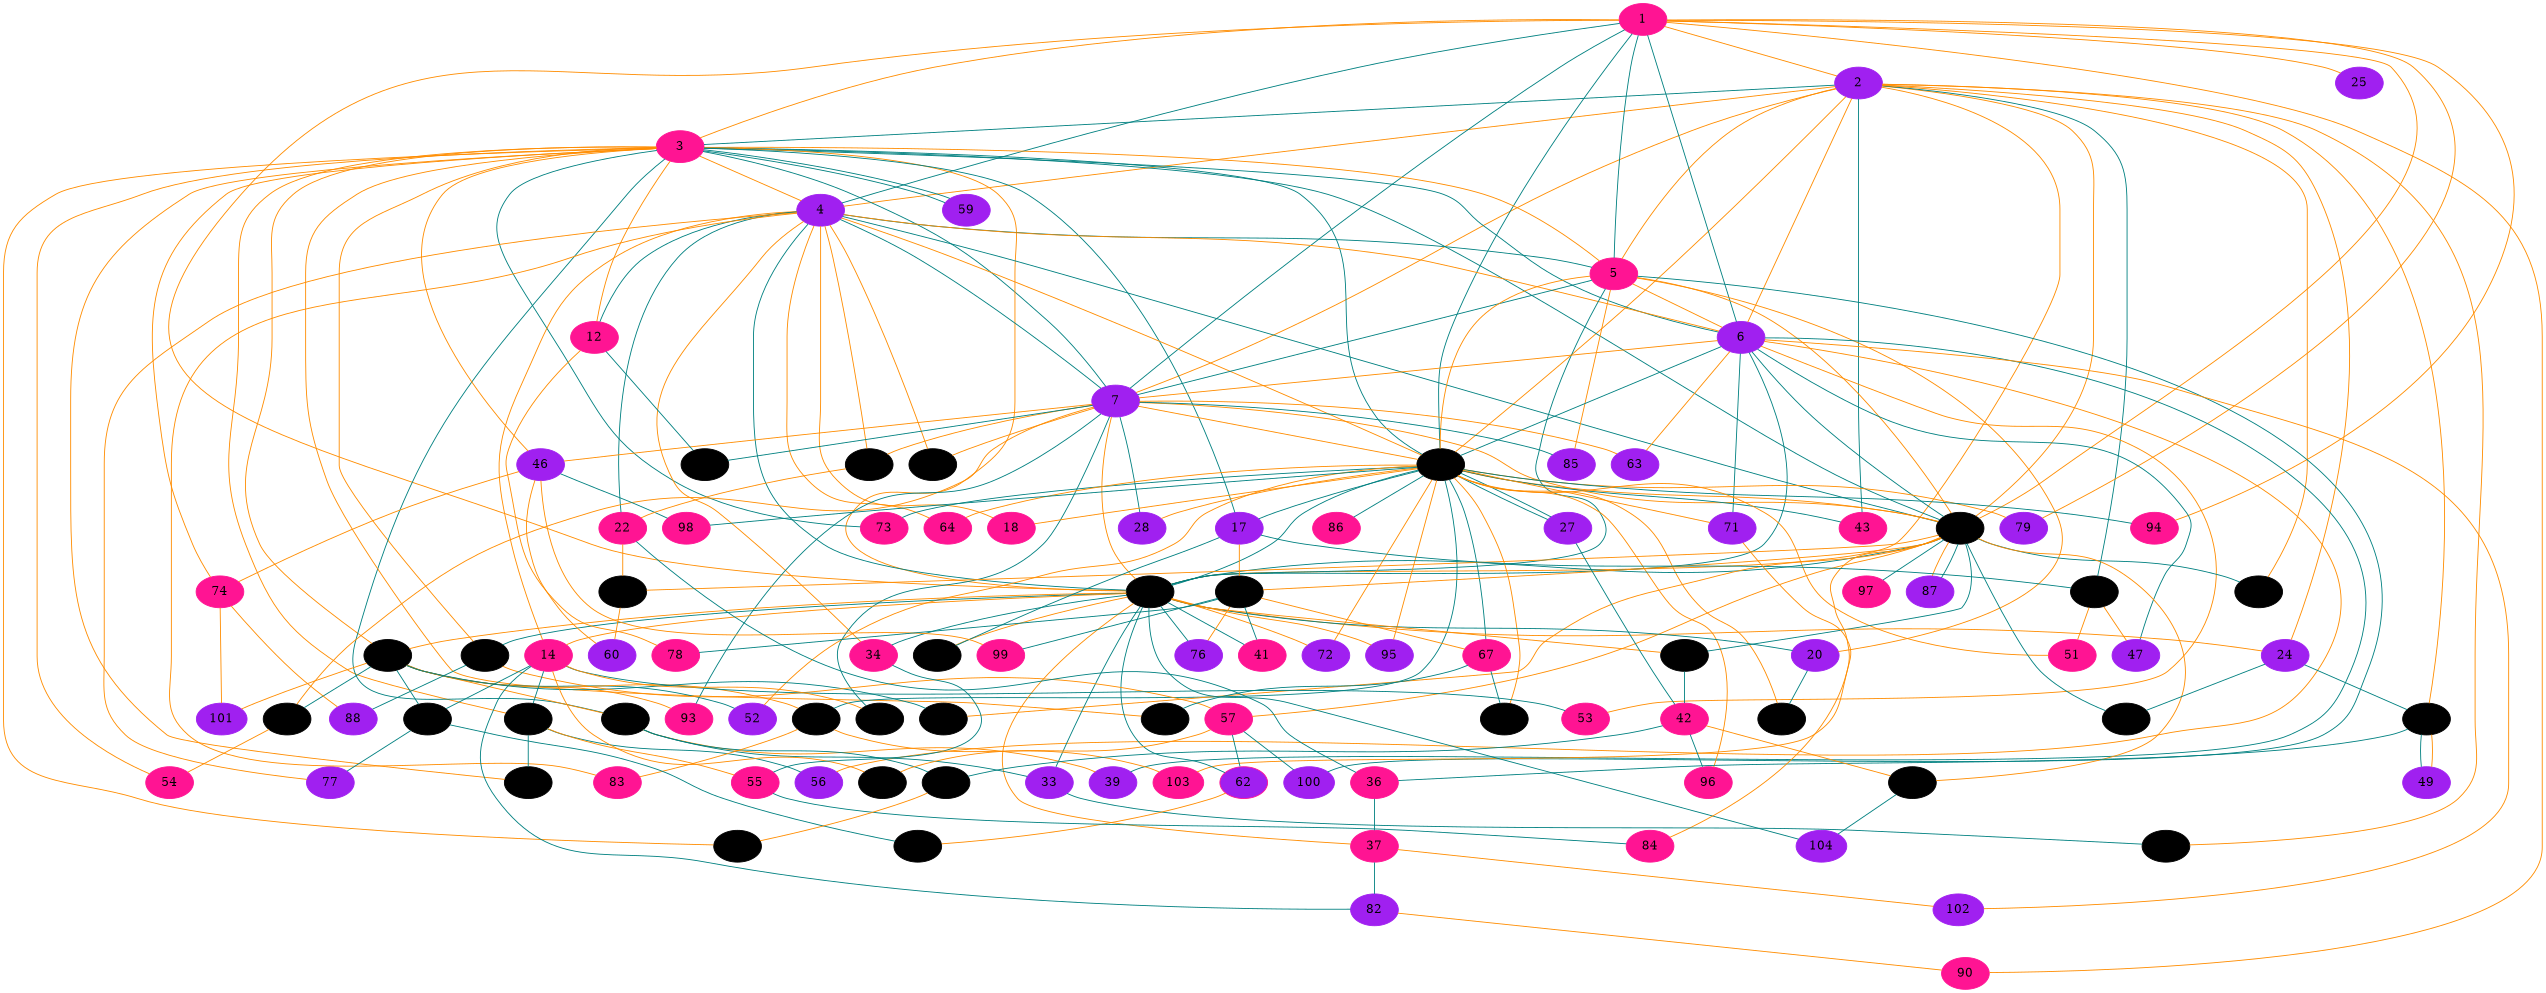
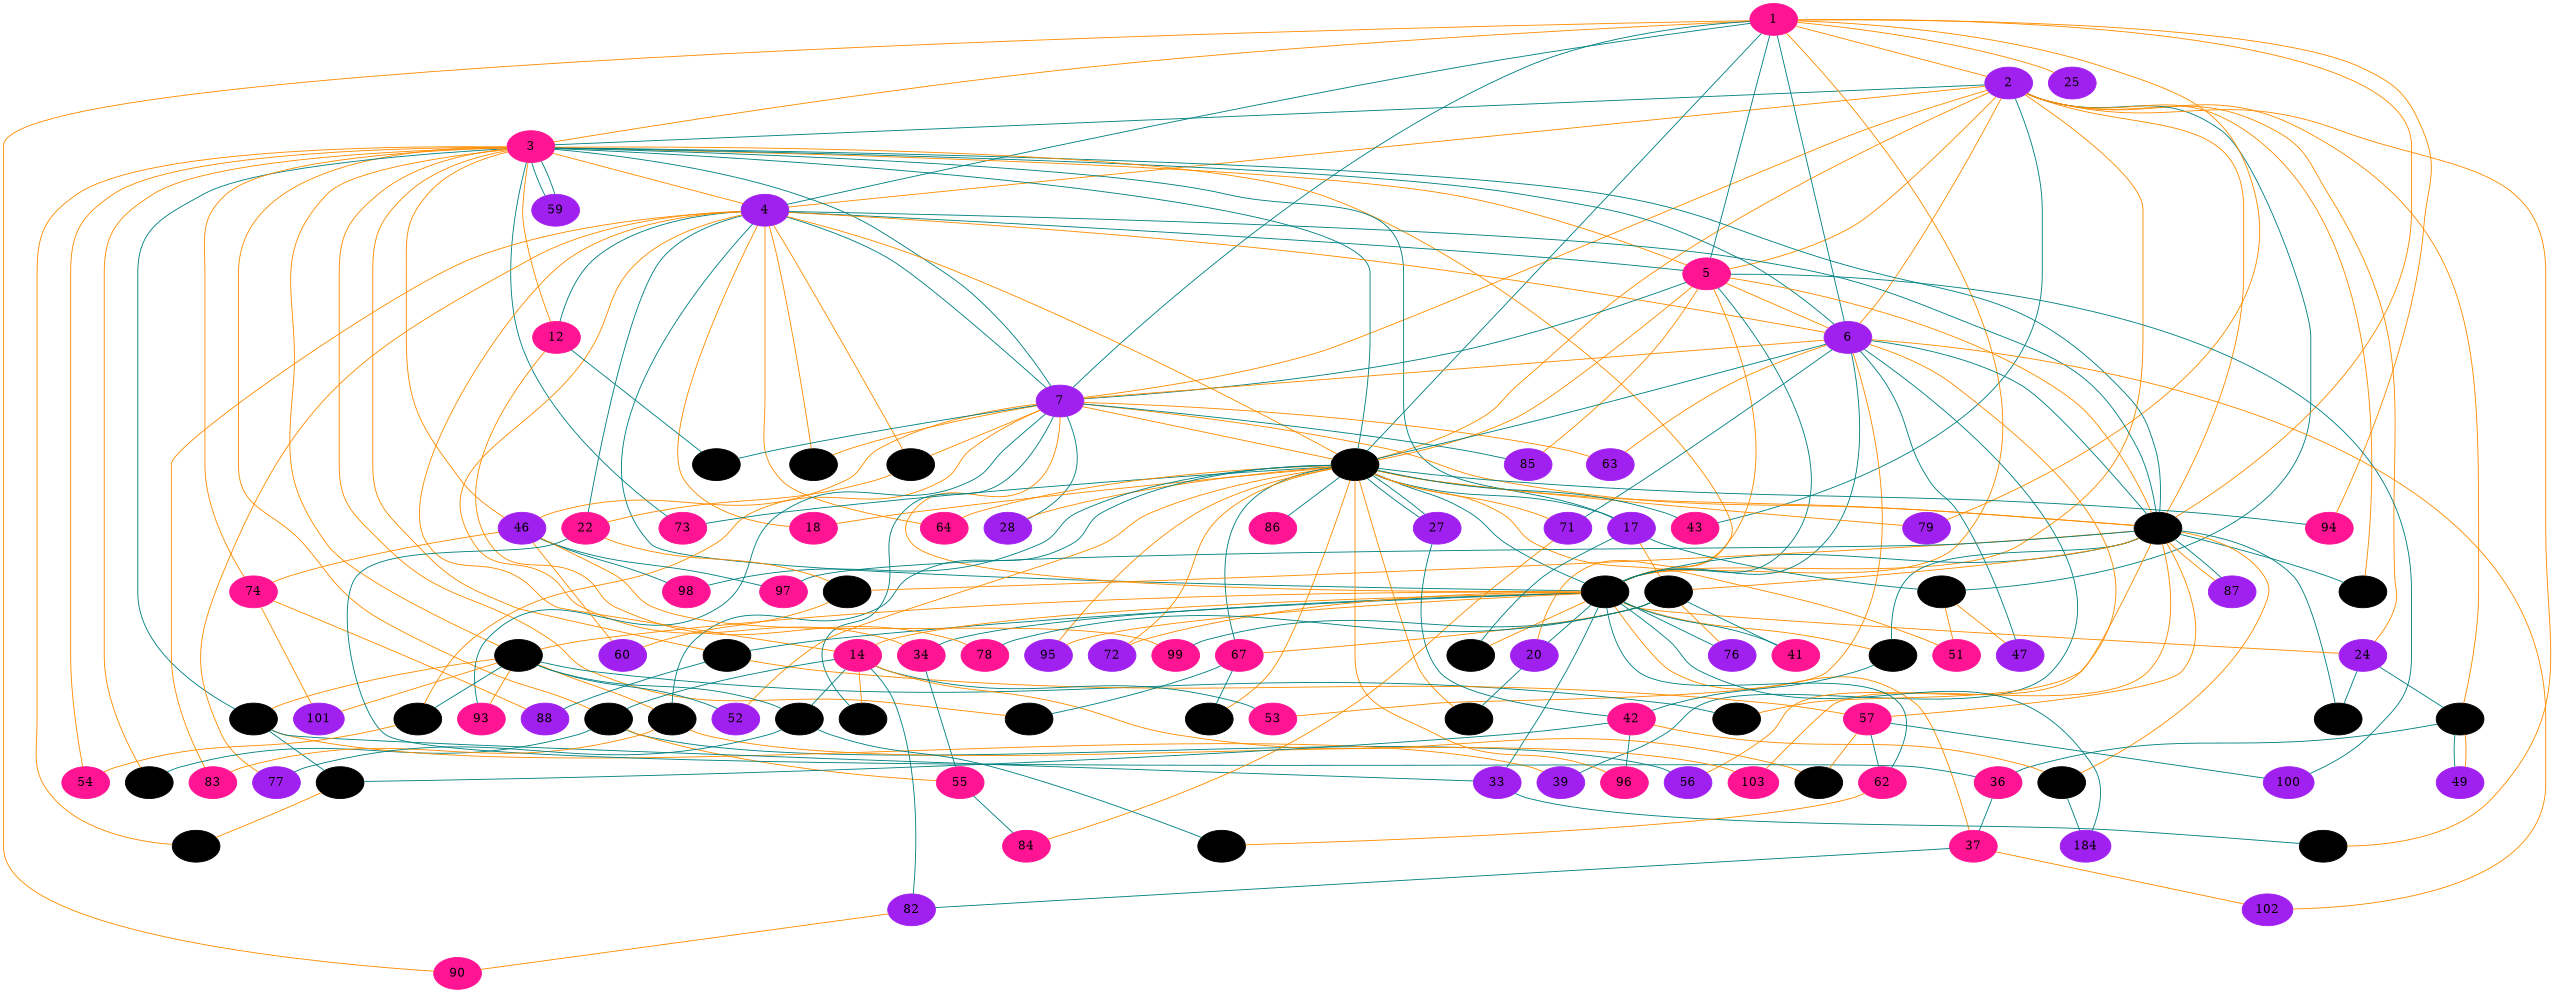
edge "46" -- "97": added
node "62": fillcolor purple -> deeppink
node "104": label "104" -> "184"
